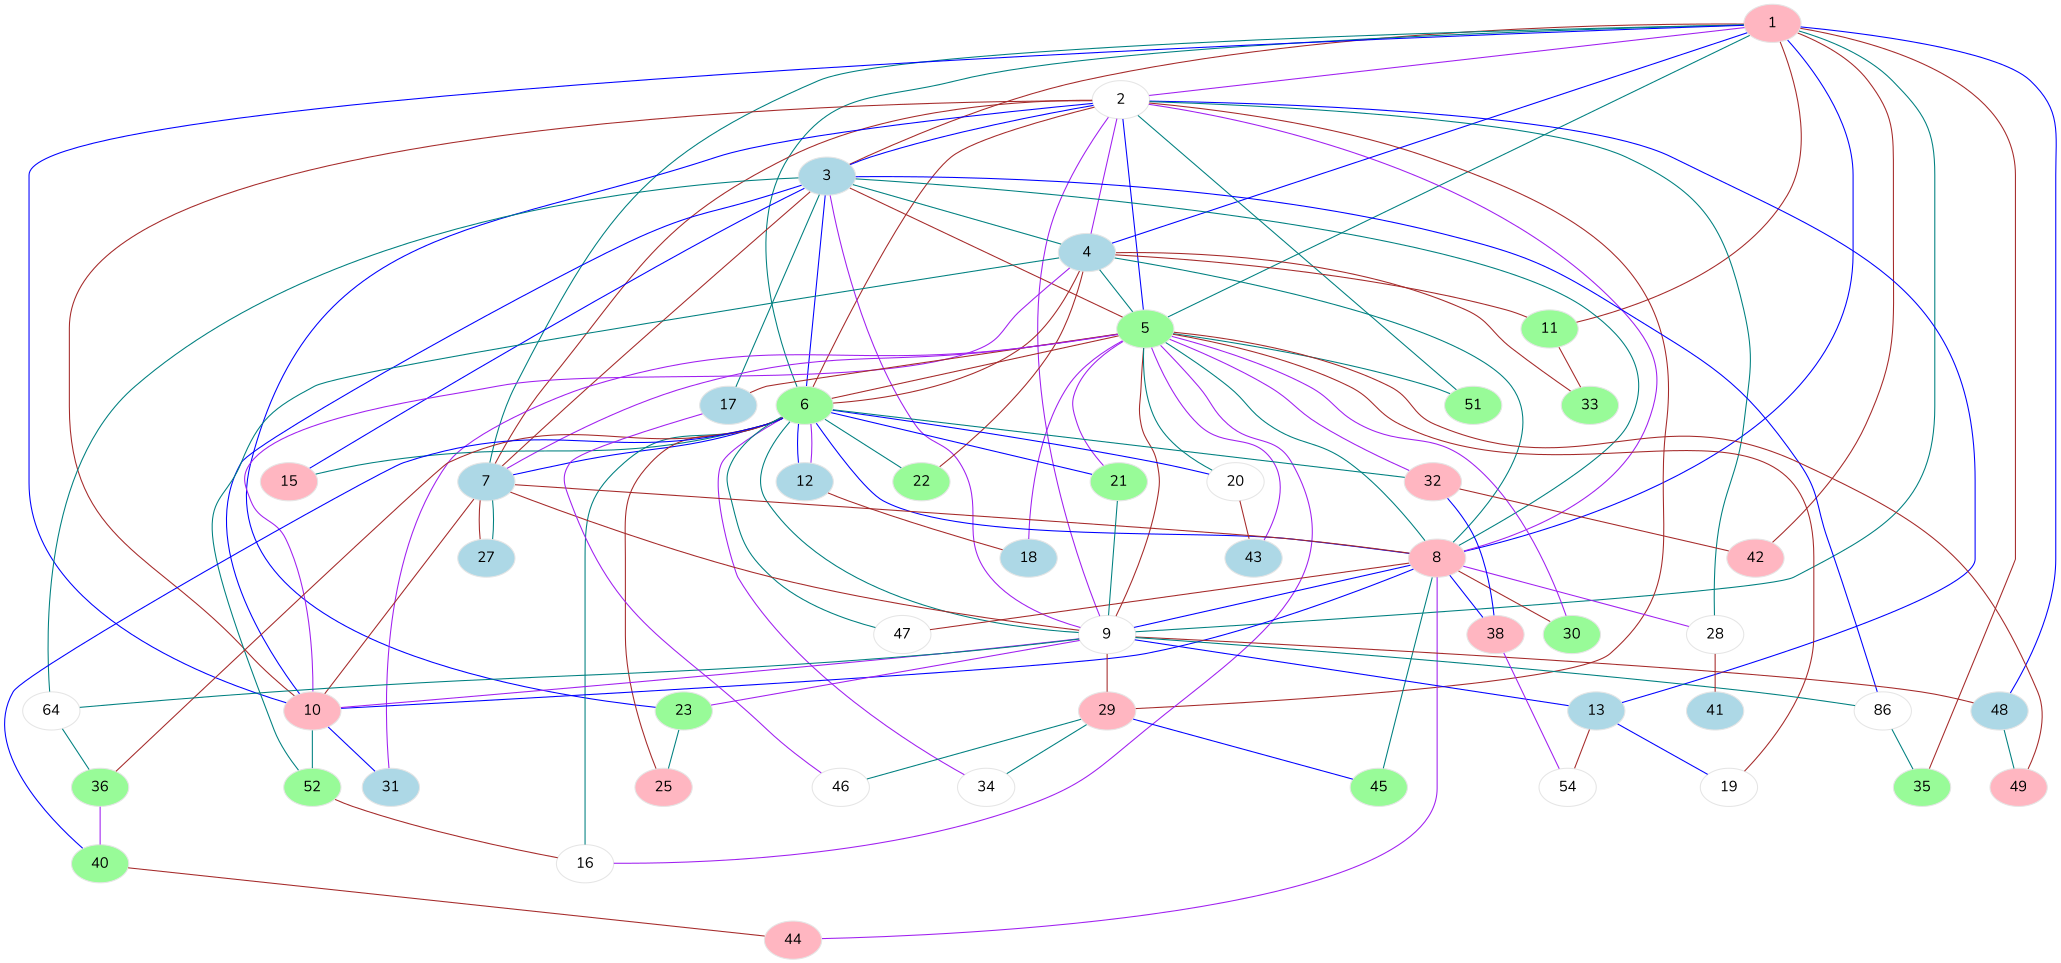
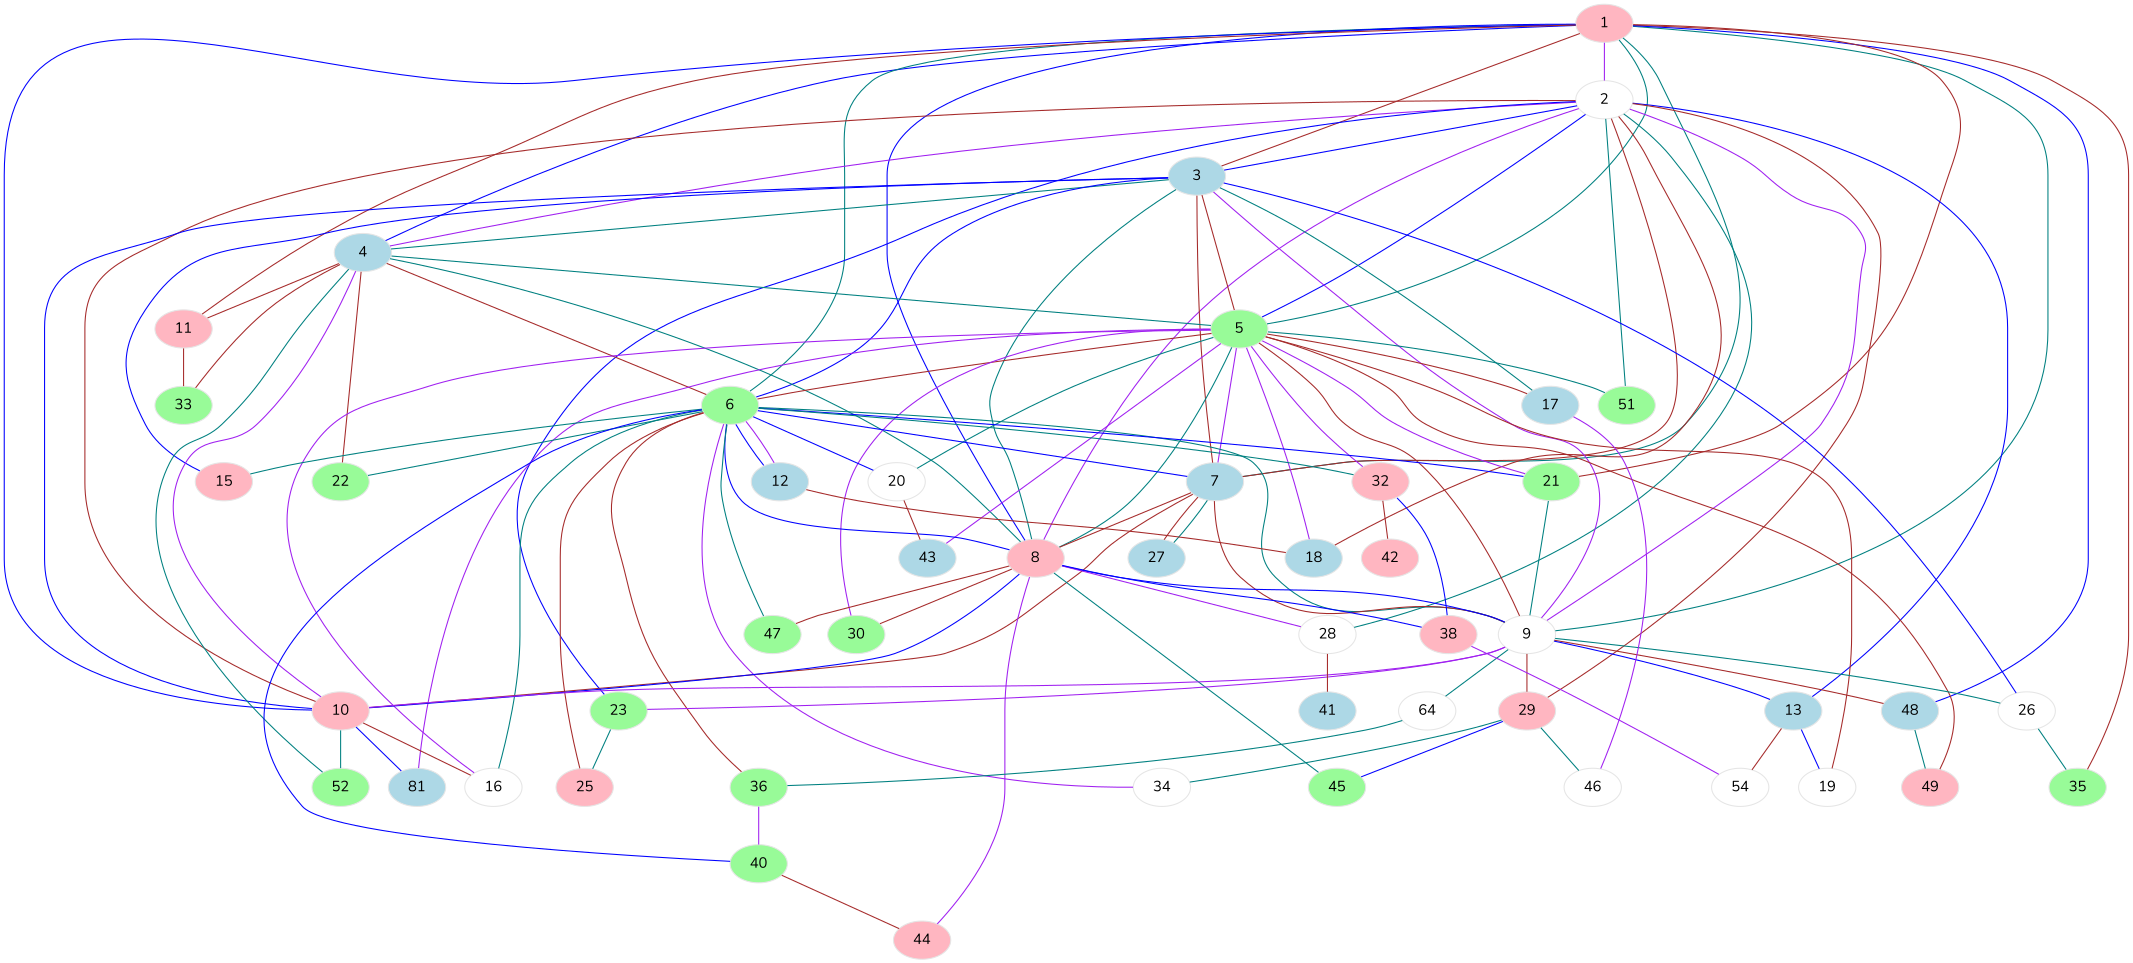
edge "2" -- "6": now "2" -- "18"
edge "1" -- "42": now "1" -- "21"
edge "3" -- "64": removed
node "11": fillcolor palegreen -> lightpink
node "47": fillcolor white -> palegreen
node "86": label "86" -> "26"
node "31": label "31" -> "81"
edge "52" -- "16": now "10" -- "16"
